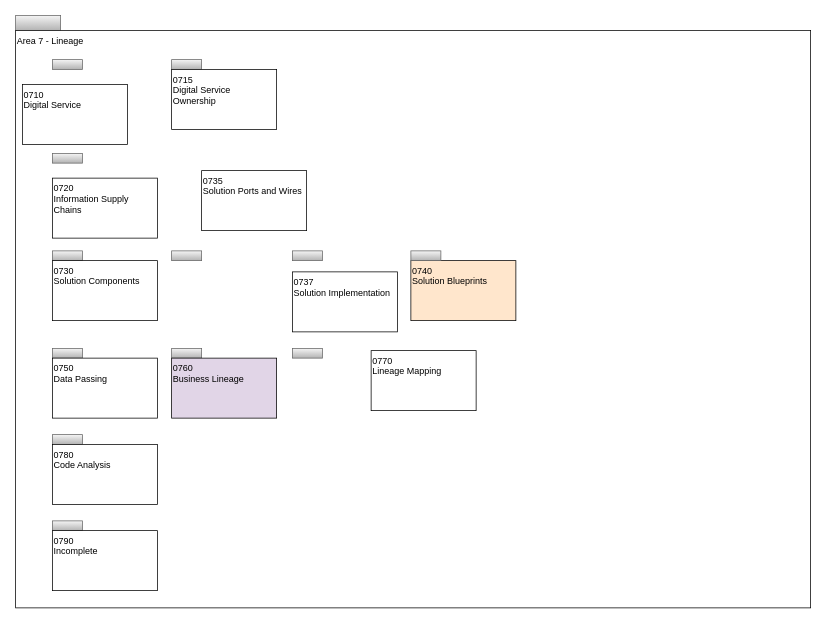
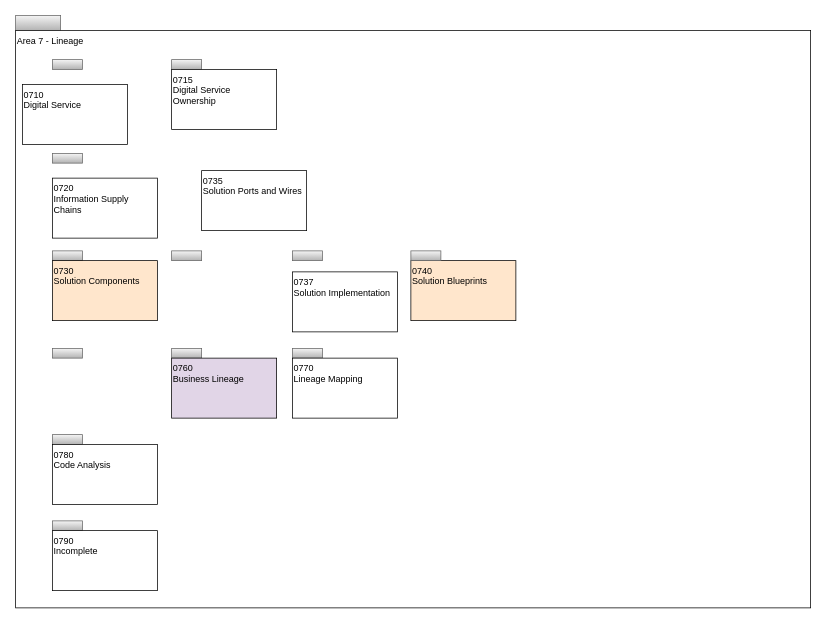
node "0730 Solution Components": fillcolor #ffffff -> #ffe6cc
node "0770 Lineage Mapping": moved (423, 381) -> (345, 388)
node "0750 Data Passing": removed
